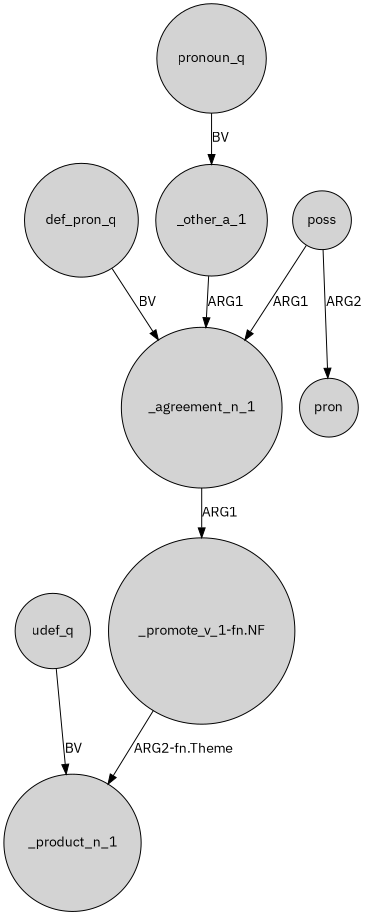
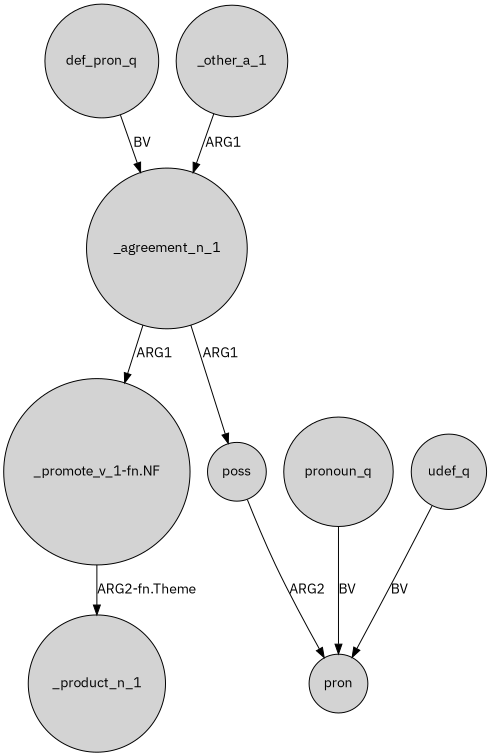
edge "pronoun_q" -> "_other_a_1": now "pronoun_q" -> "pron"
edge "poss" -> "_agreement_n_1": reversed
edge "udef_q" -> "_product_n_1": now "udef_q" -> "pron"
